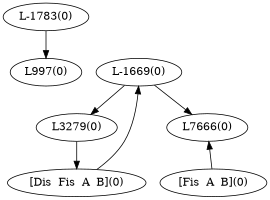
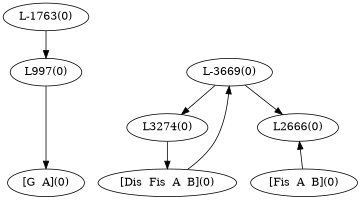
node "L-1783(0)": label "L-1783(0)" -> "L-1763(0)"
node "L-1669(0)": label "L-1669(0)" -> "L-3669(0)"
node "L3279(0)": label "L3279(0)" -> "L3274(0)"
node "L7666(0)": label "L7666(0)" -> "L2666(0)"
node "[G  A](0)": added
